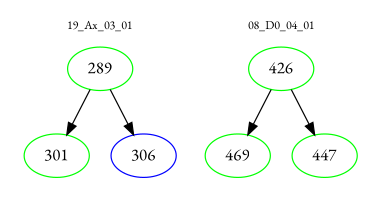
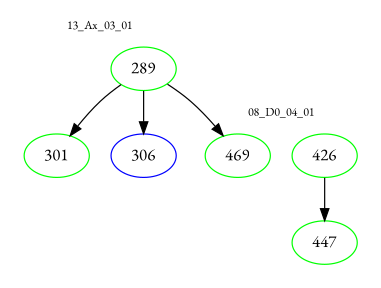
cluster "19_Ax_03_01": label "19_Ax_03_01" -> "13_Ax_03_01"
edge "426" -> "469": now "289" -> "469"
